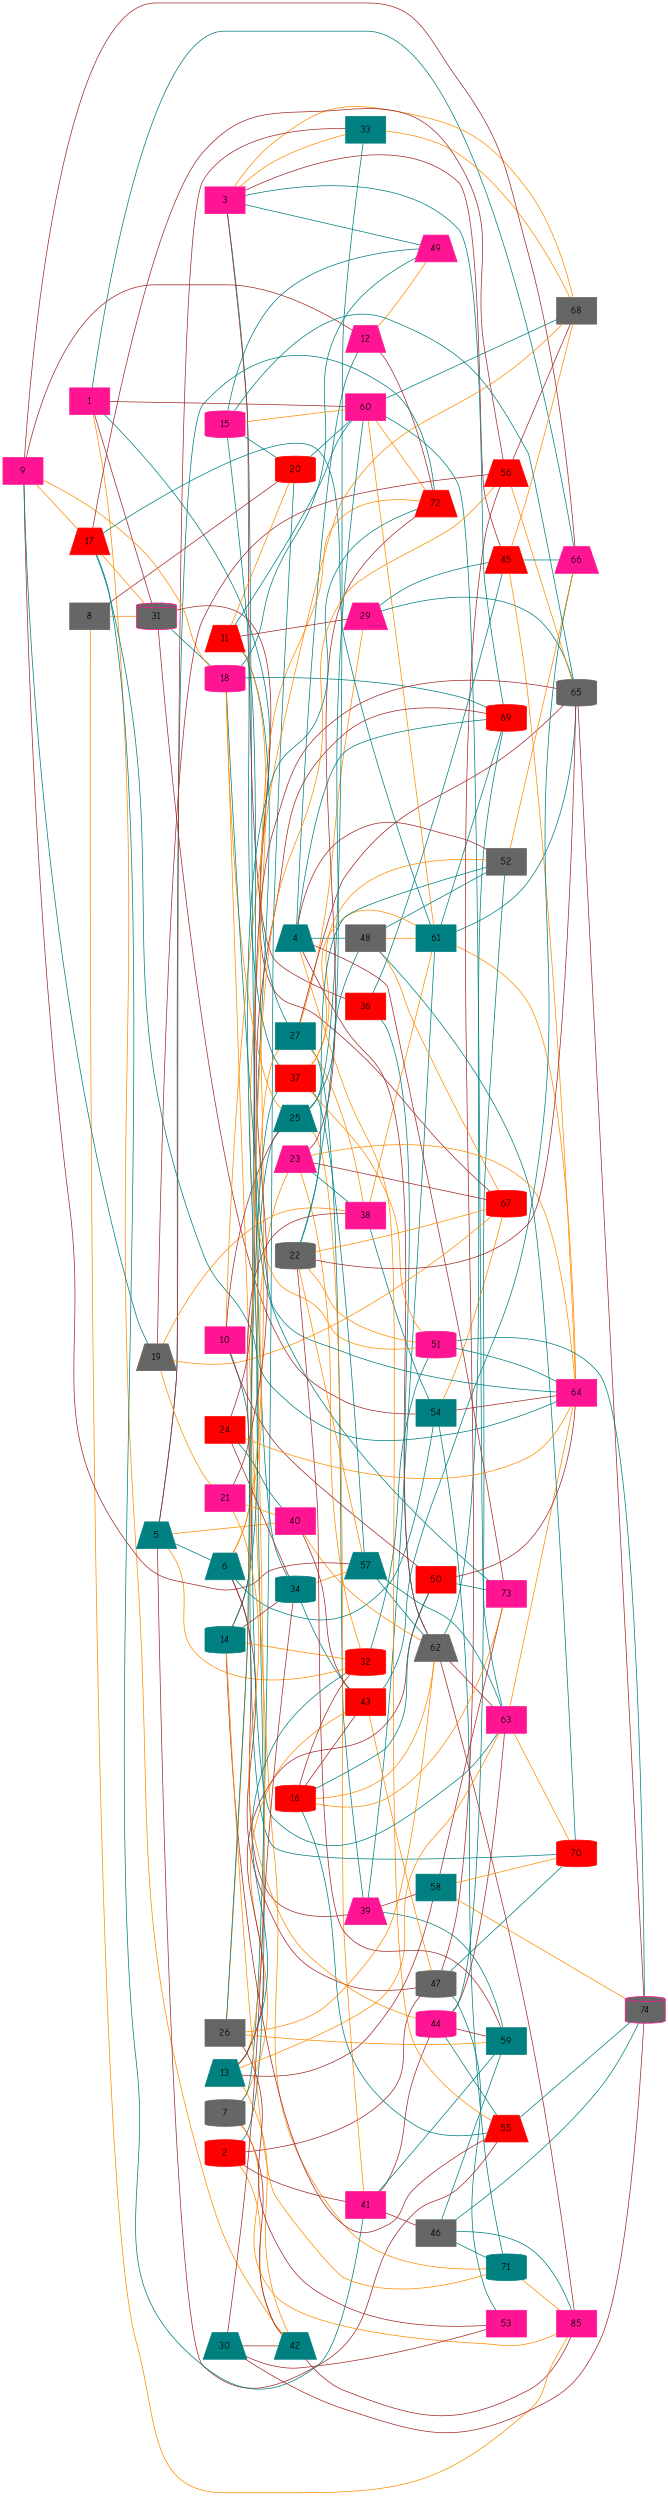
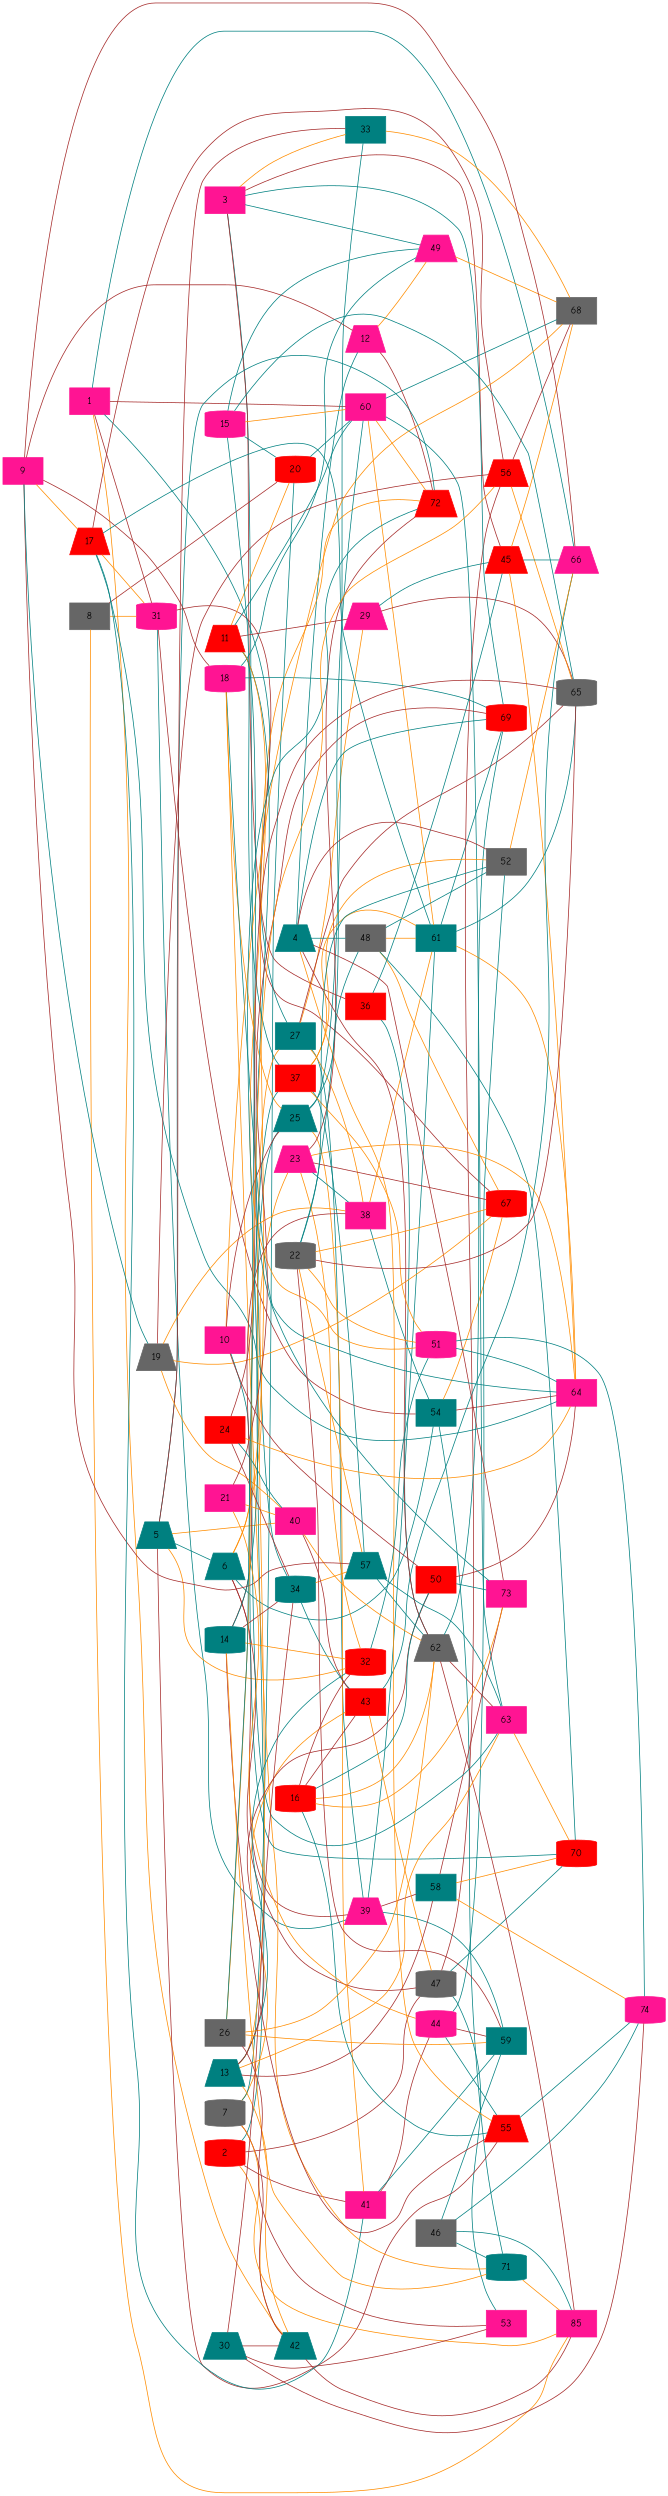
edge "3" -- "68": now "49" -- "68"
edge "9" -- "18": color darkorange -> brown
edge "29" -- "65": color teal -> brown
node "31": fillcolor gray40 -> deeppink
edge "31" -- "18": now "31" -- "39"
edge "65" -- "74": removed
edge "19" -- "21": now "19" -- "40"
edge "64" -- "63": removed
edge "63" -- "44": removed
node "74": fillcolor gray40 -> deeppink
edge "41" -- "46": removed
